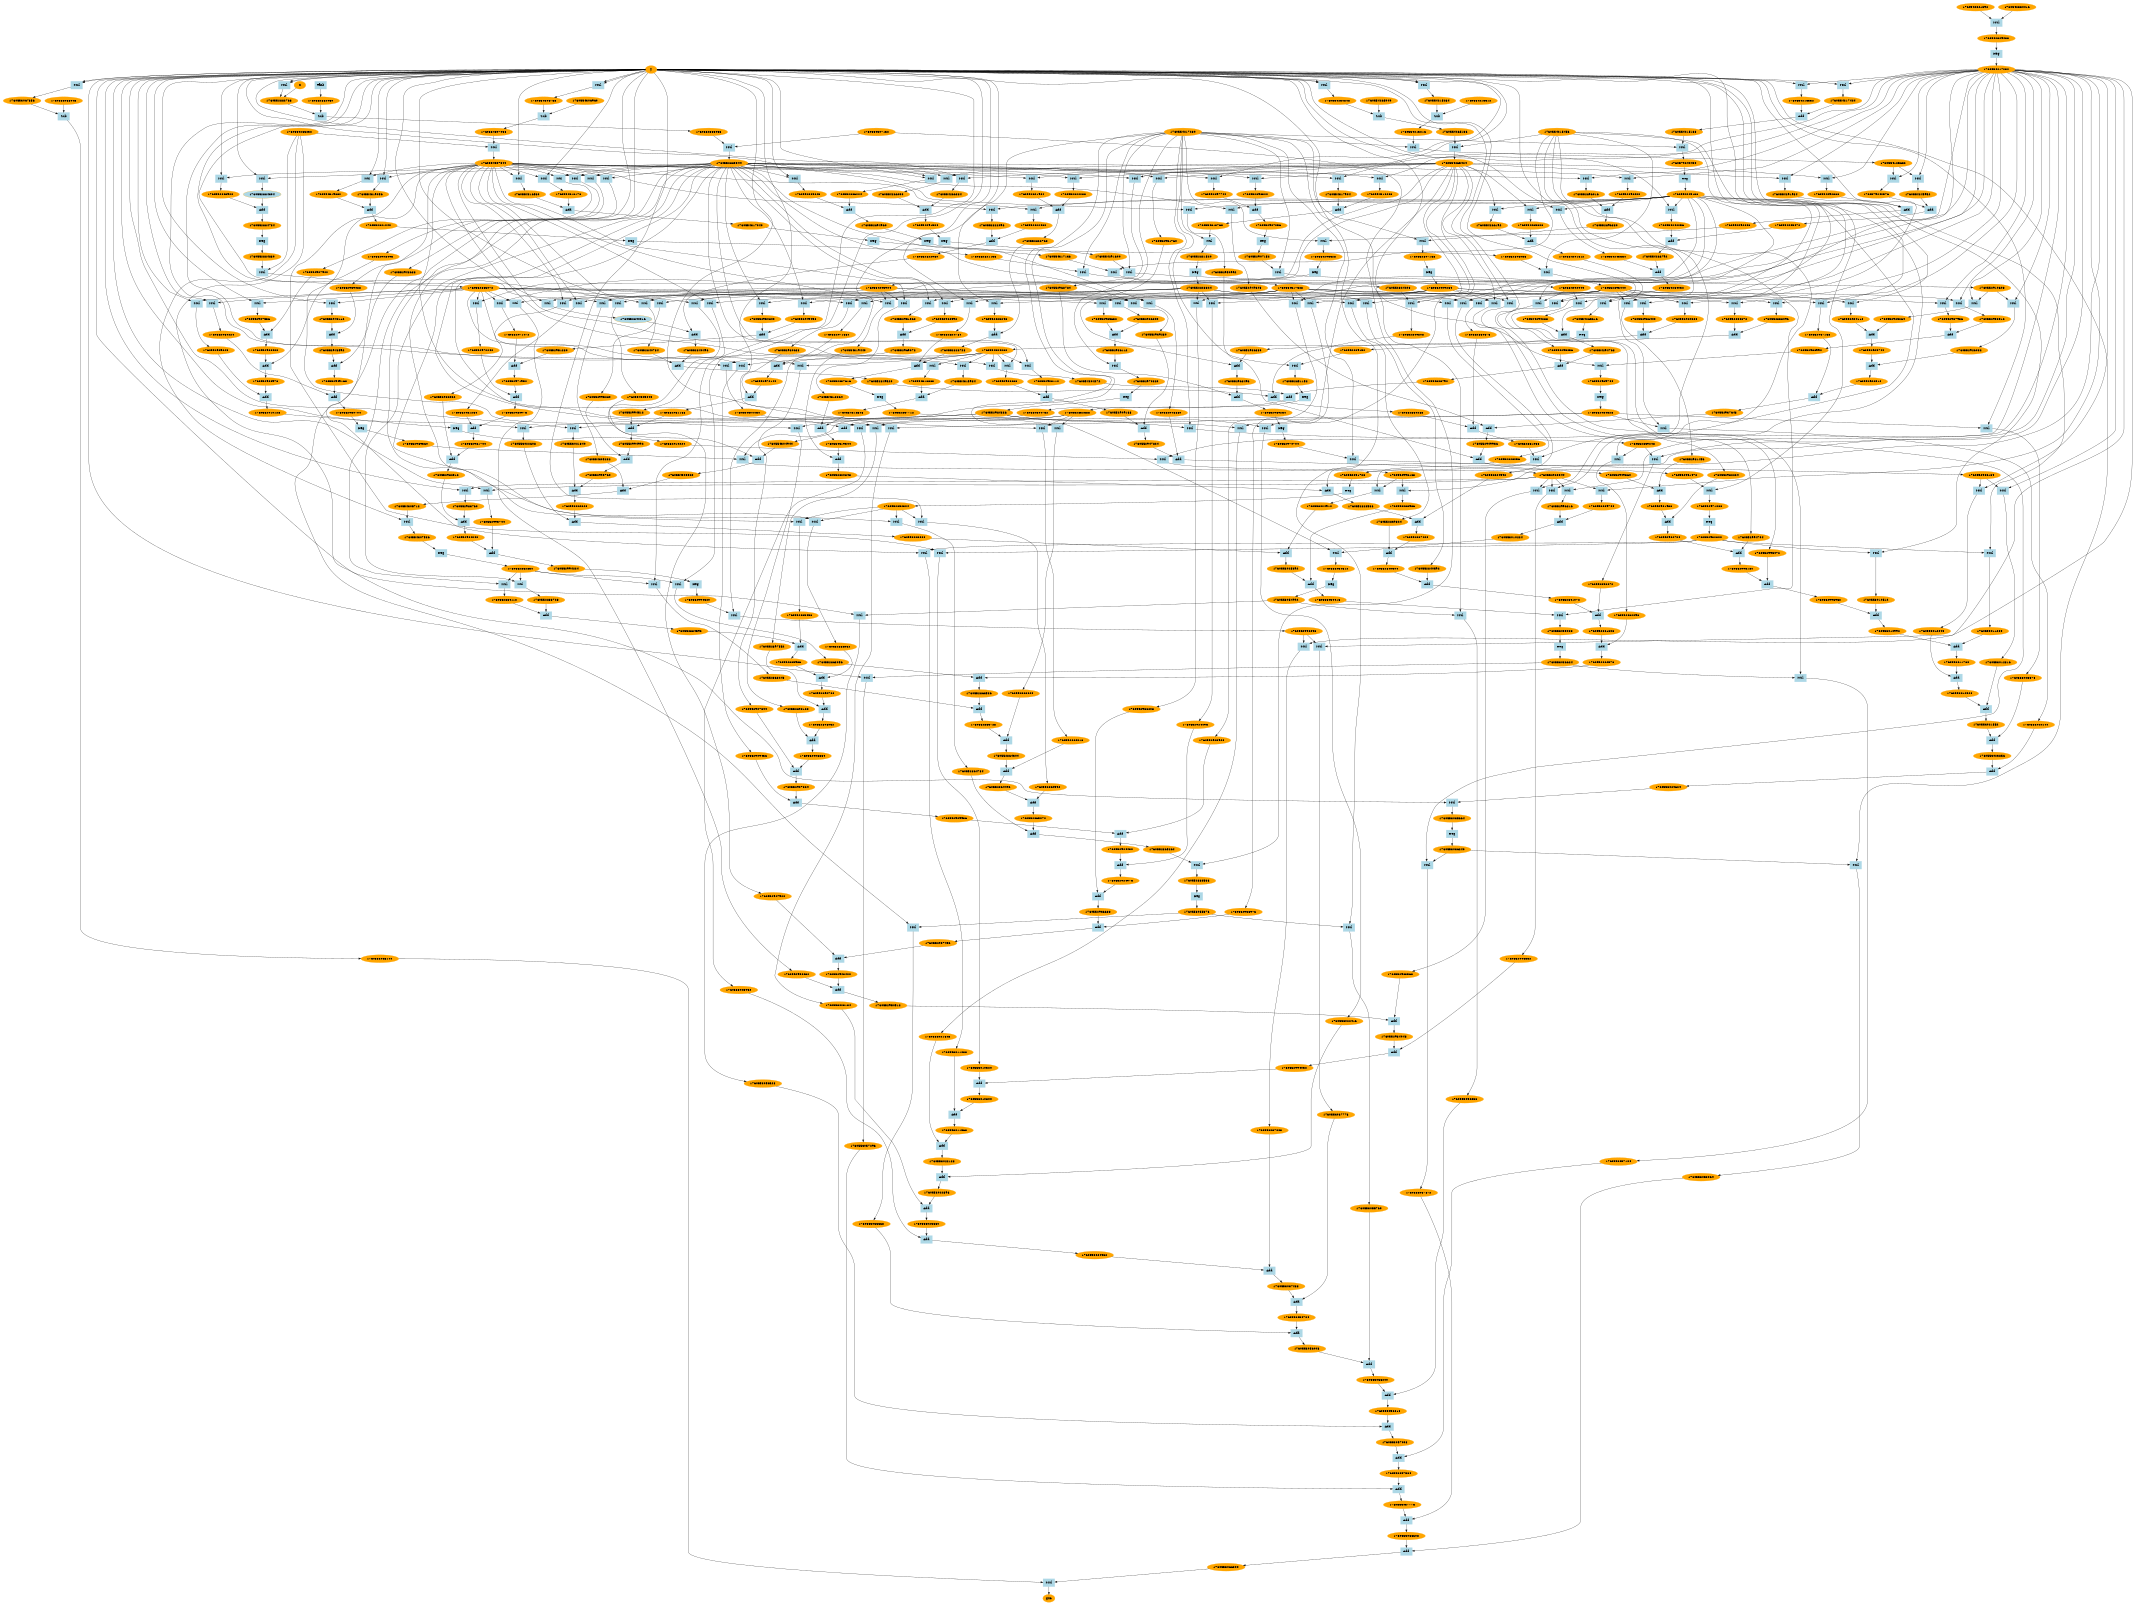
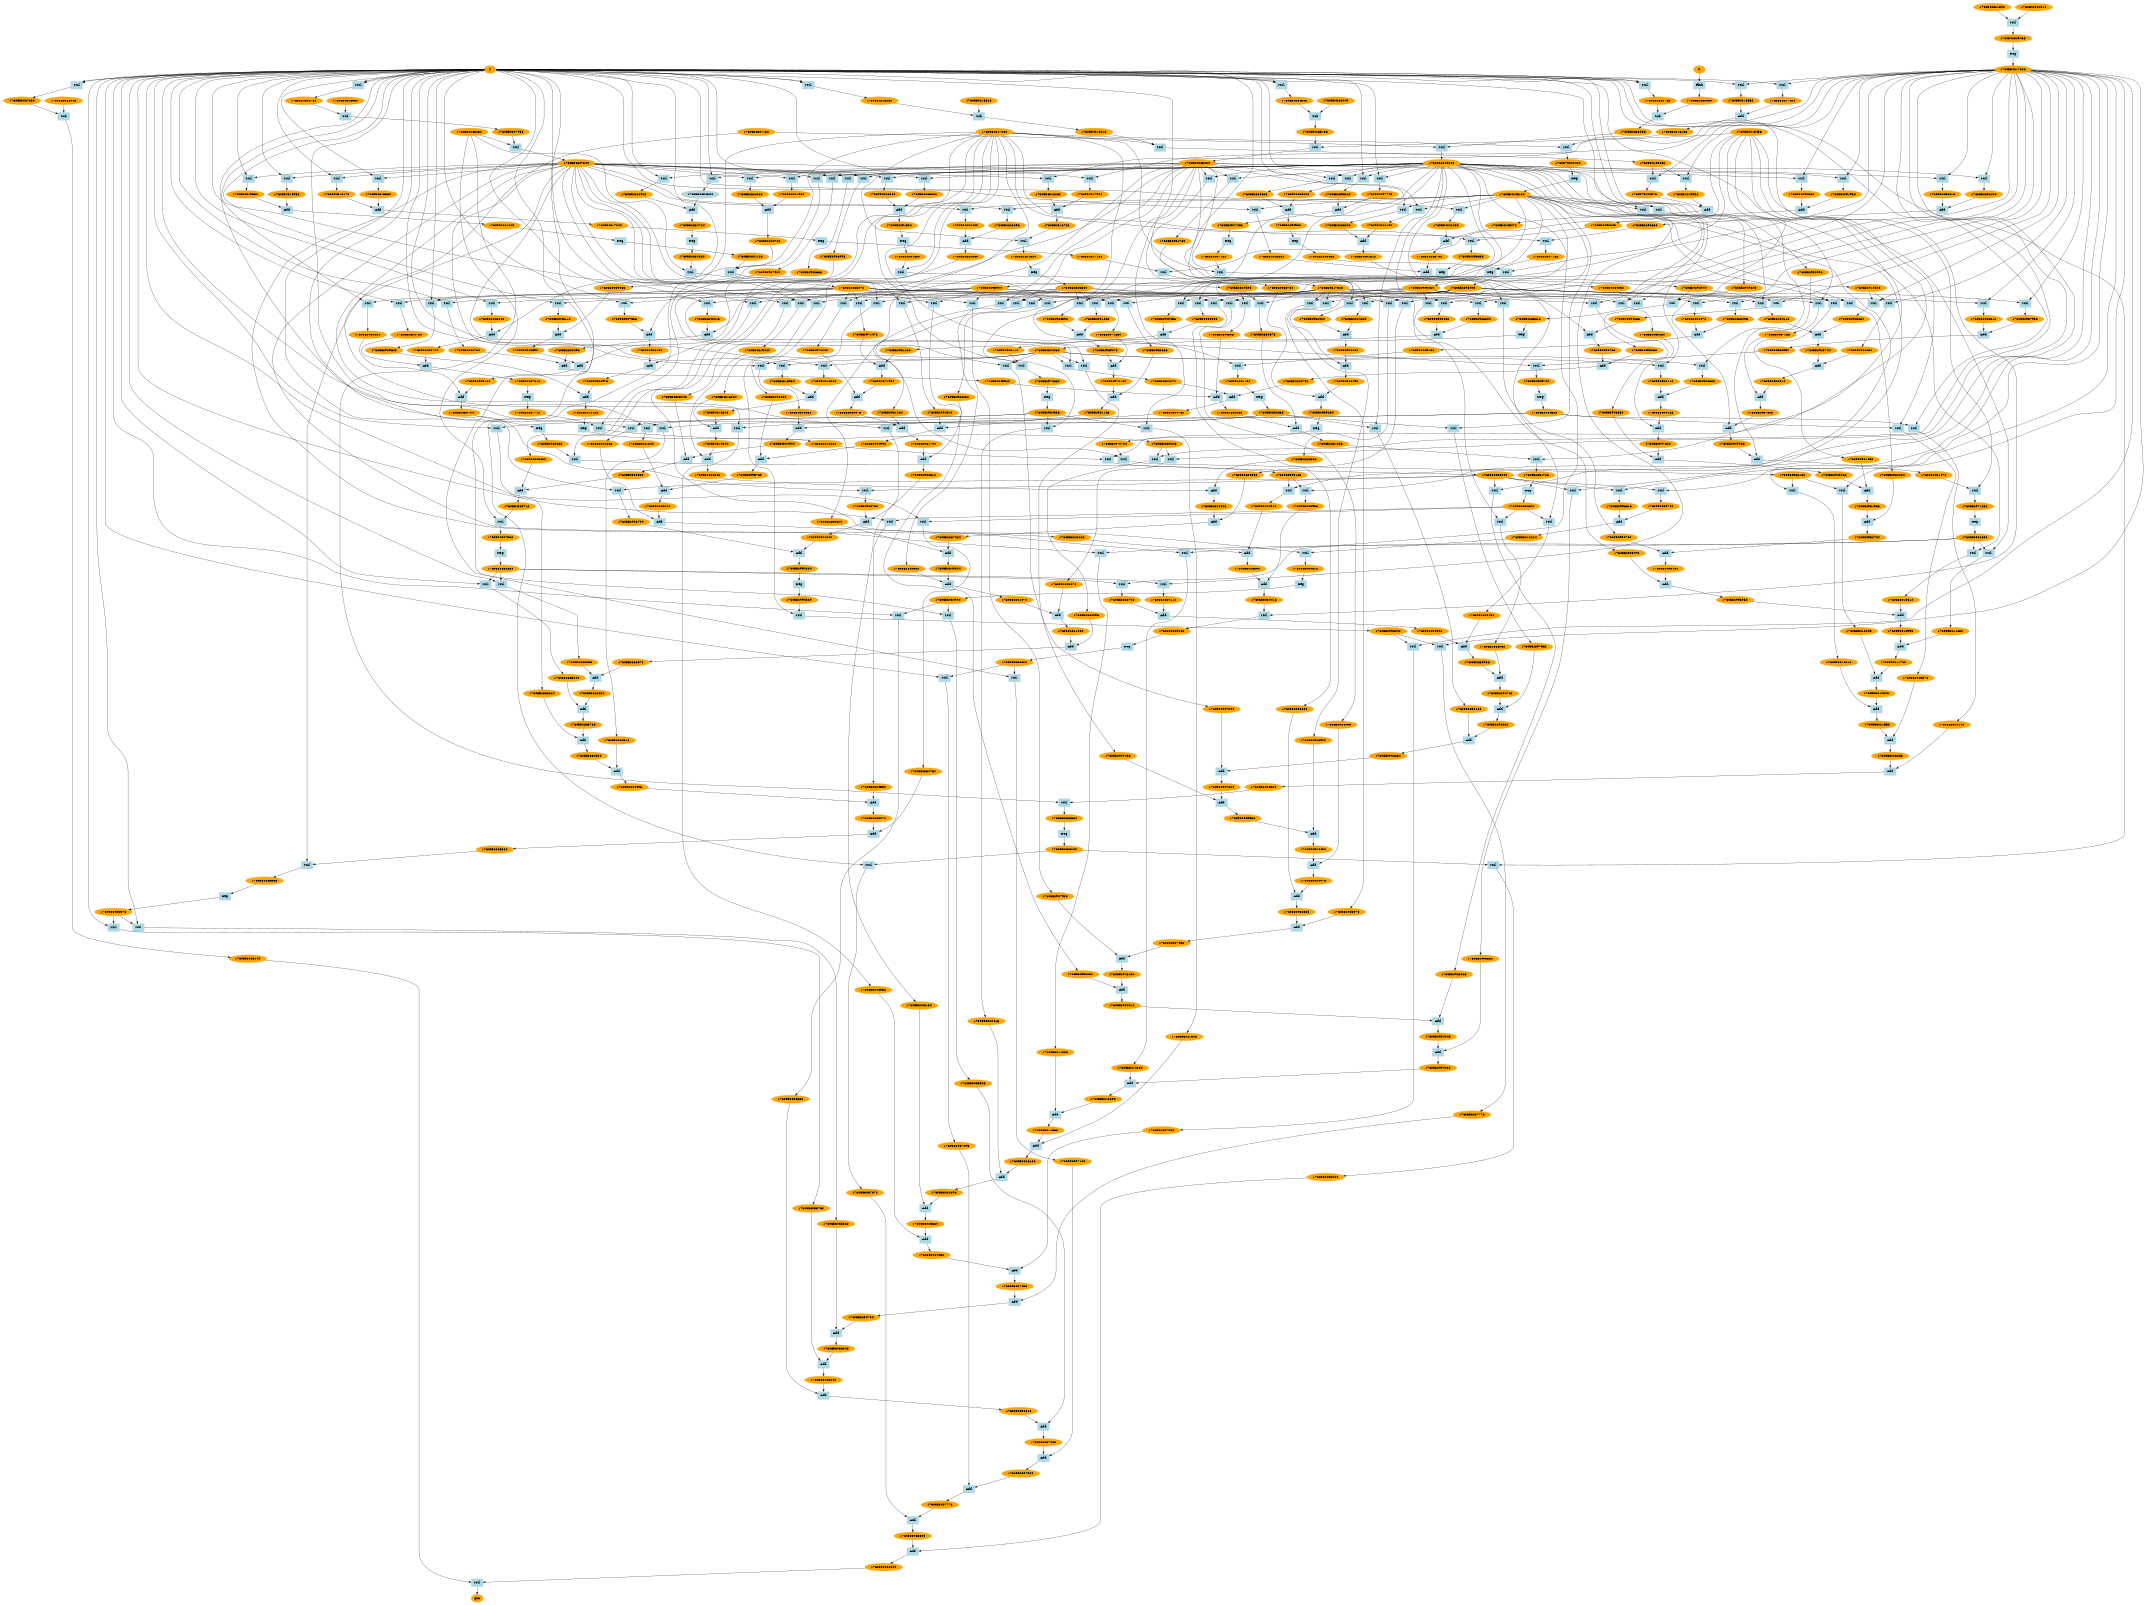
edge "x" -> "1760552882768": now "x" -> "Tanh"
node "1760552840016": fillcolor lightblue -> orange
